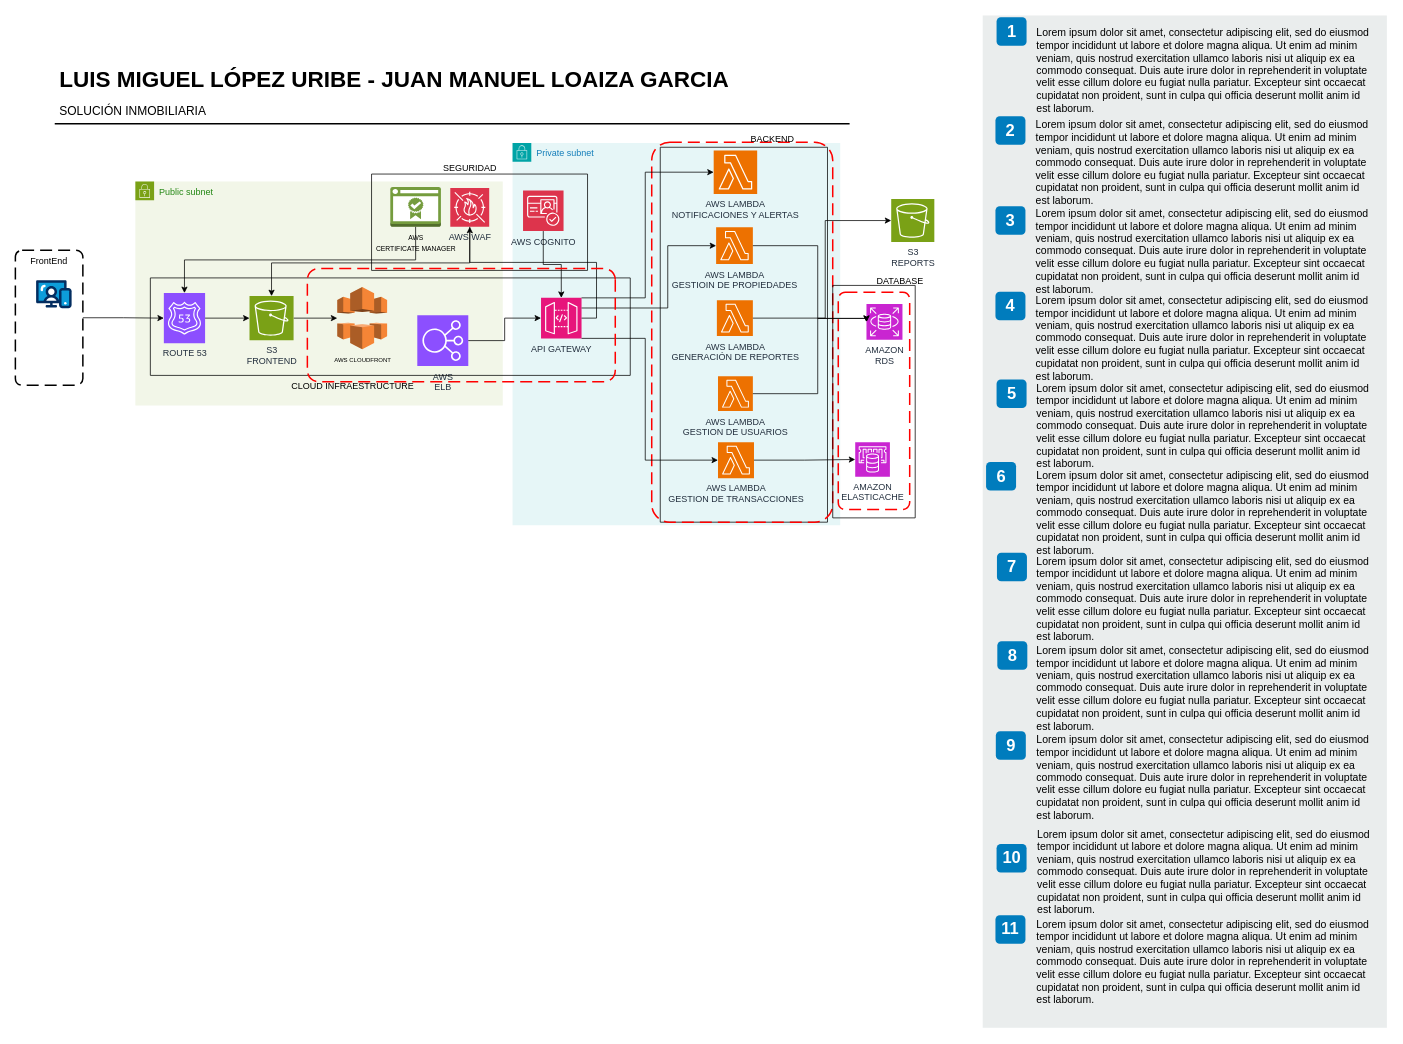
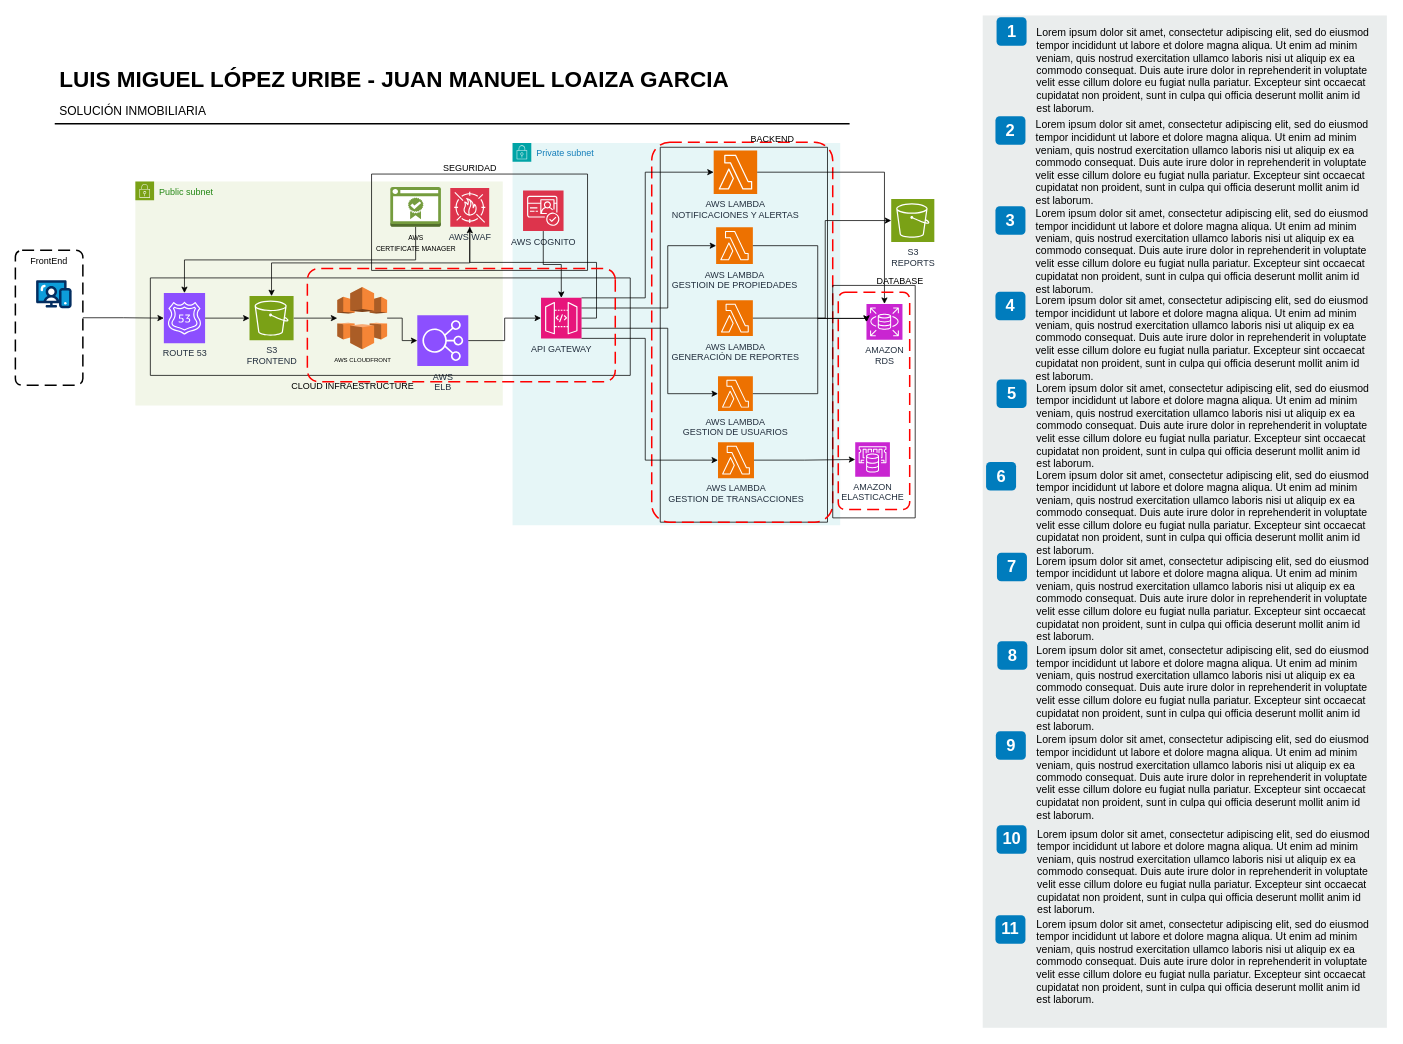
edge "AWS LAMBDA NOTIFICACIONES Y ALERTAS" -> "AMAZON RDS": added
edge "AWS CLOUDFRONT" -> "AWS ELB": added
edge "API GATEWAY" -> "AWS LAMBDA GESTION DE USUARIOS": added
node "10": moved (1012, 858) -> (1012, 840)
